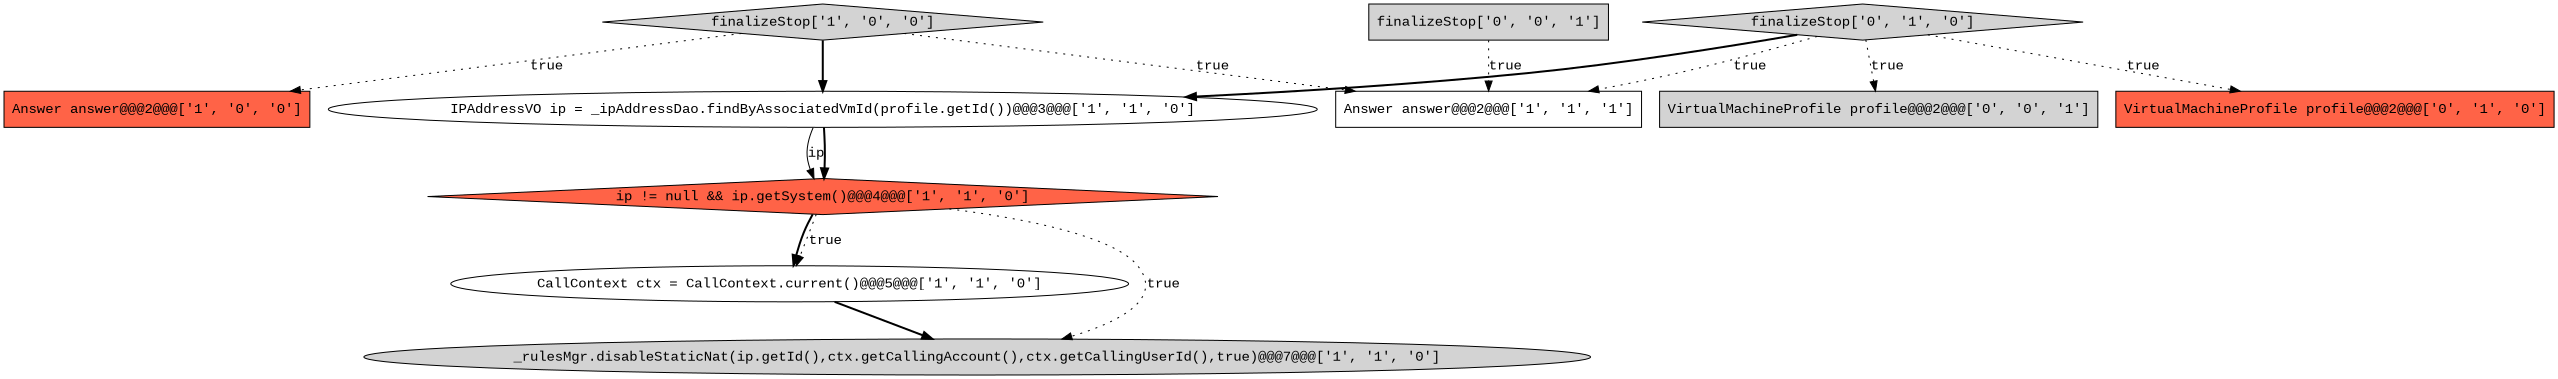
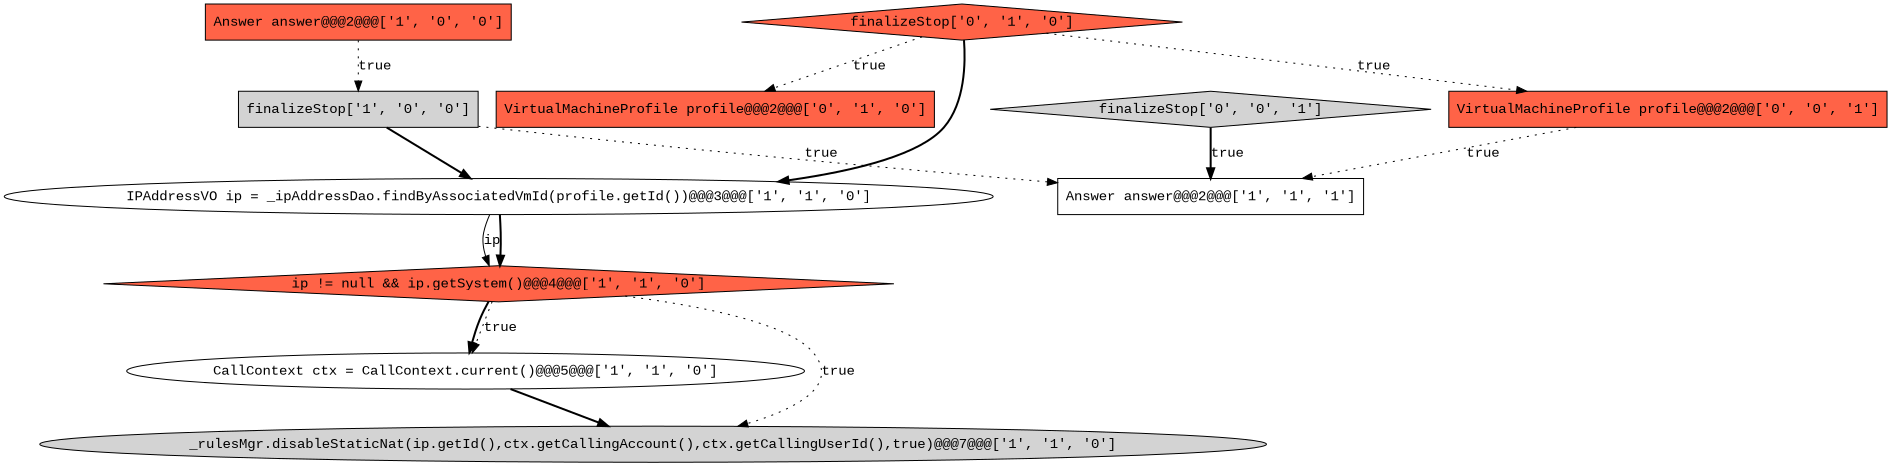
node "finalizeStop['1', '0', '0']": shape diamond -> box
node "finalizeStop['0', '0', '1']": shape box -> diamond
node "finalizeStop['0', '1', '0']": fillcolor lightgray -> tomato
edge "finalizeStop['0', '0', '1']" -> "Answer answer@@@2@@@['1', '1', '1']": style dotted -> bold
edge "finalizeStop['1', '0', '0']" -> "Answer answer@@@2@@@['1', '0', '0']": reversed
edge "finalizeStop['0', '1', '0']" -> "Answer answer@@@2@@@['1', '1', '1']": now "VirtualMachineProfile profile@@@2@@@['0', '0', '1']" -> "Answer answer@@@2@@@['1', '1', '1']"
node "VirtualMachineProfile profile@@@2@@@['0', '0', '1']": fillcolor lightgray -> tomato
